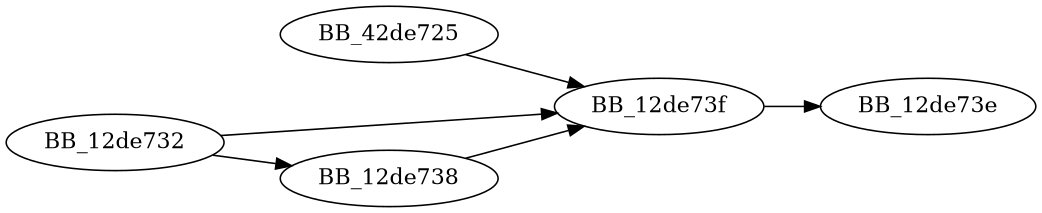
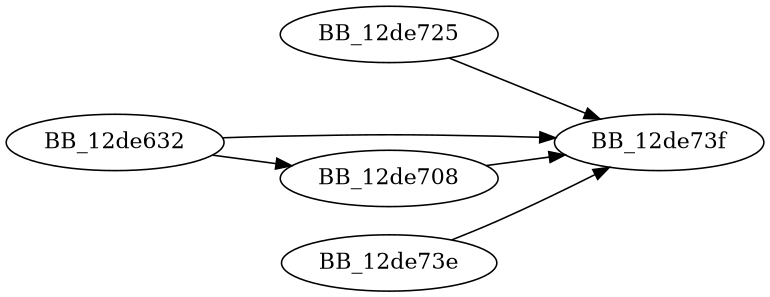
node "BB_42de725": label "BB_42de725" -> "BB_12de725"
edge "BB_12de73f" -> "BB_12de73e": reversed
node "BB_12de732": label "BB_12de732" -> "BB_12de632"
node "BB_12de738": label "BB_12de738" -> "BB_12de708"
